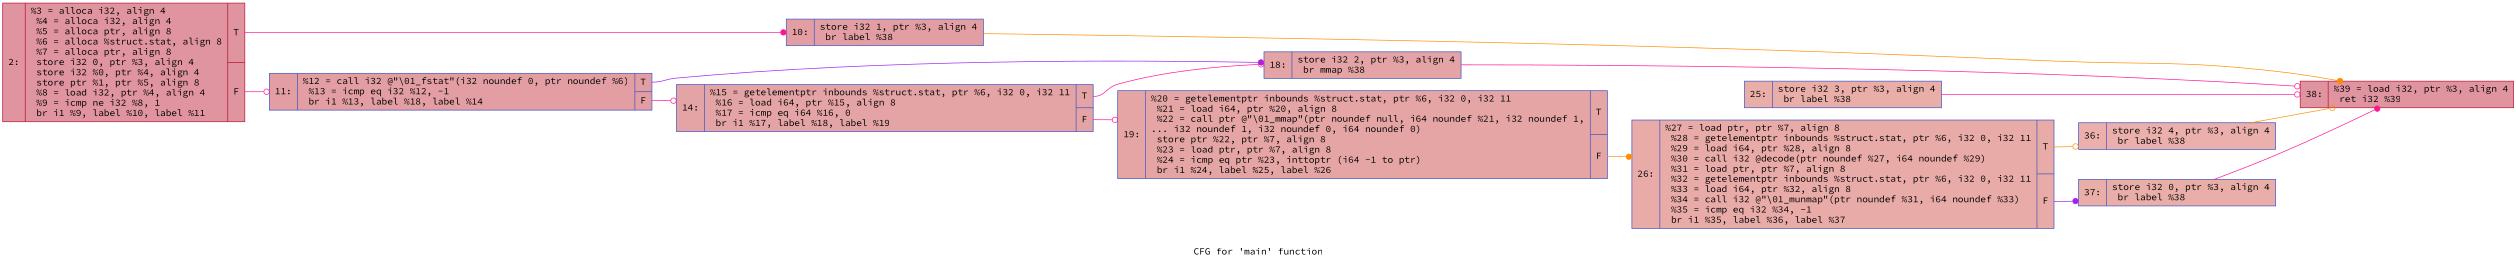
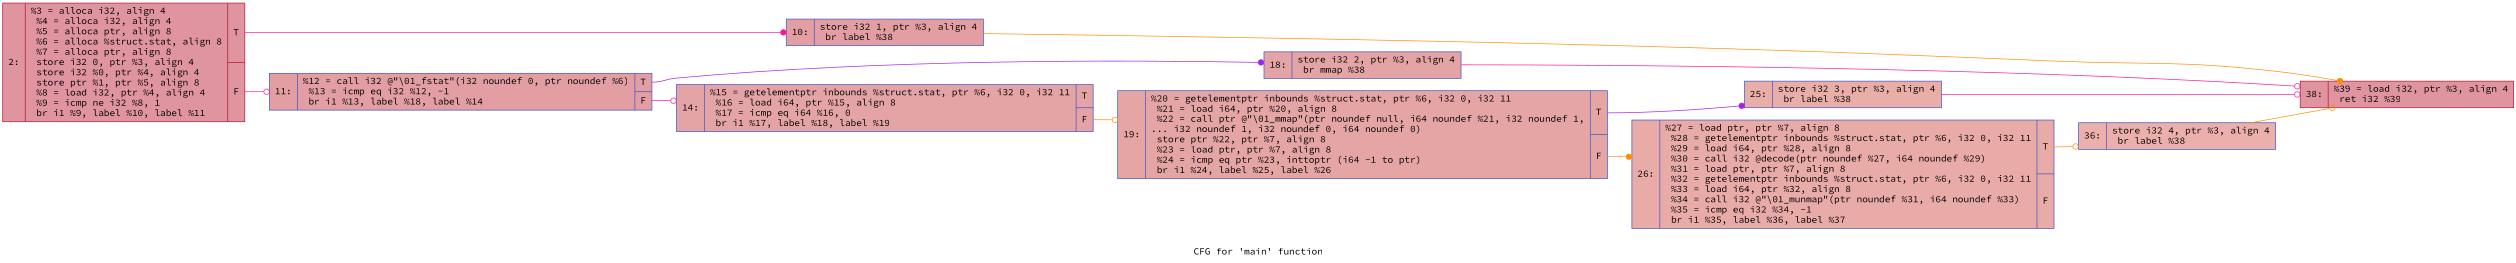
edge "14:" -> "18:": removed
edge "19:" -> "25:": added
edge "14:" -> "19:": color deeppink -> darkorange
node "37:": removed
